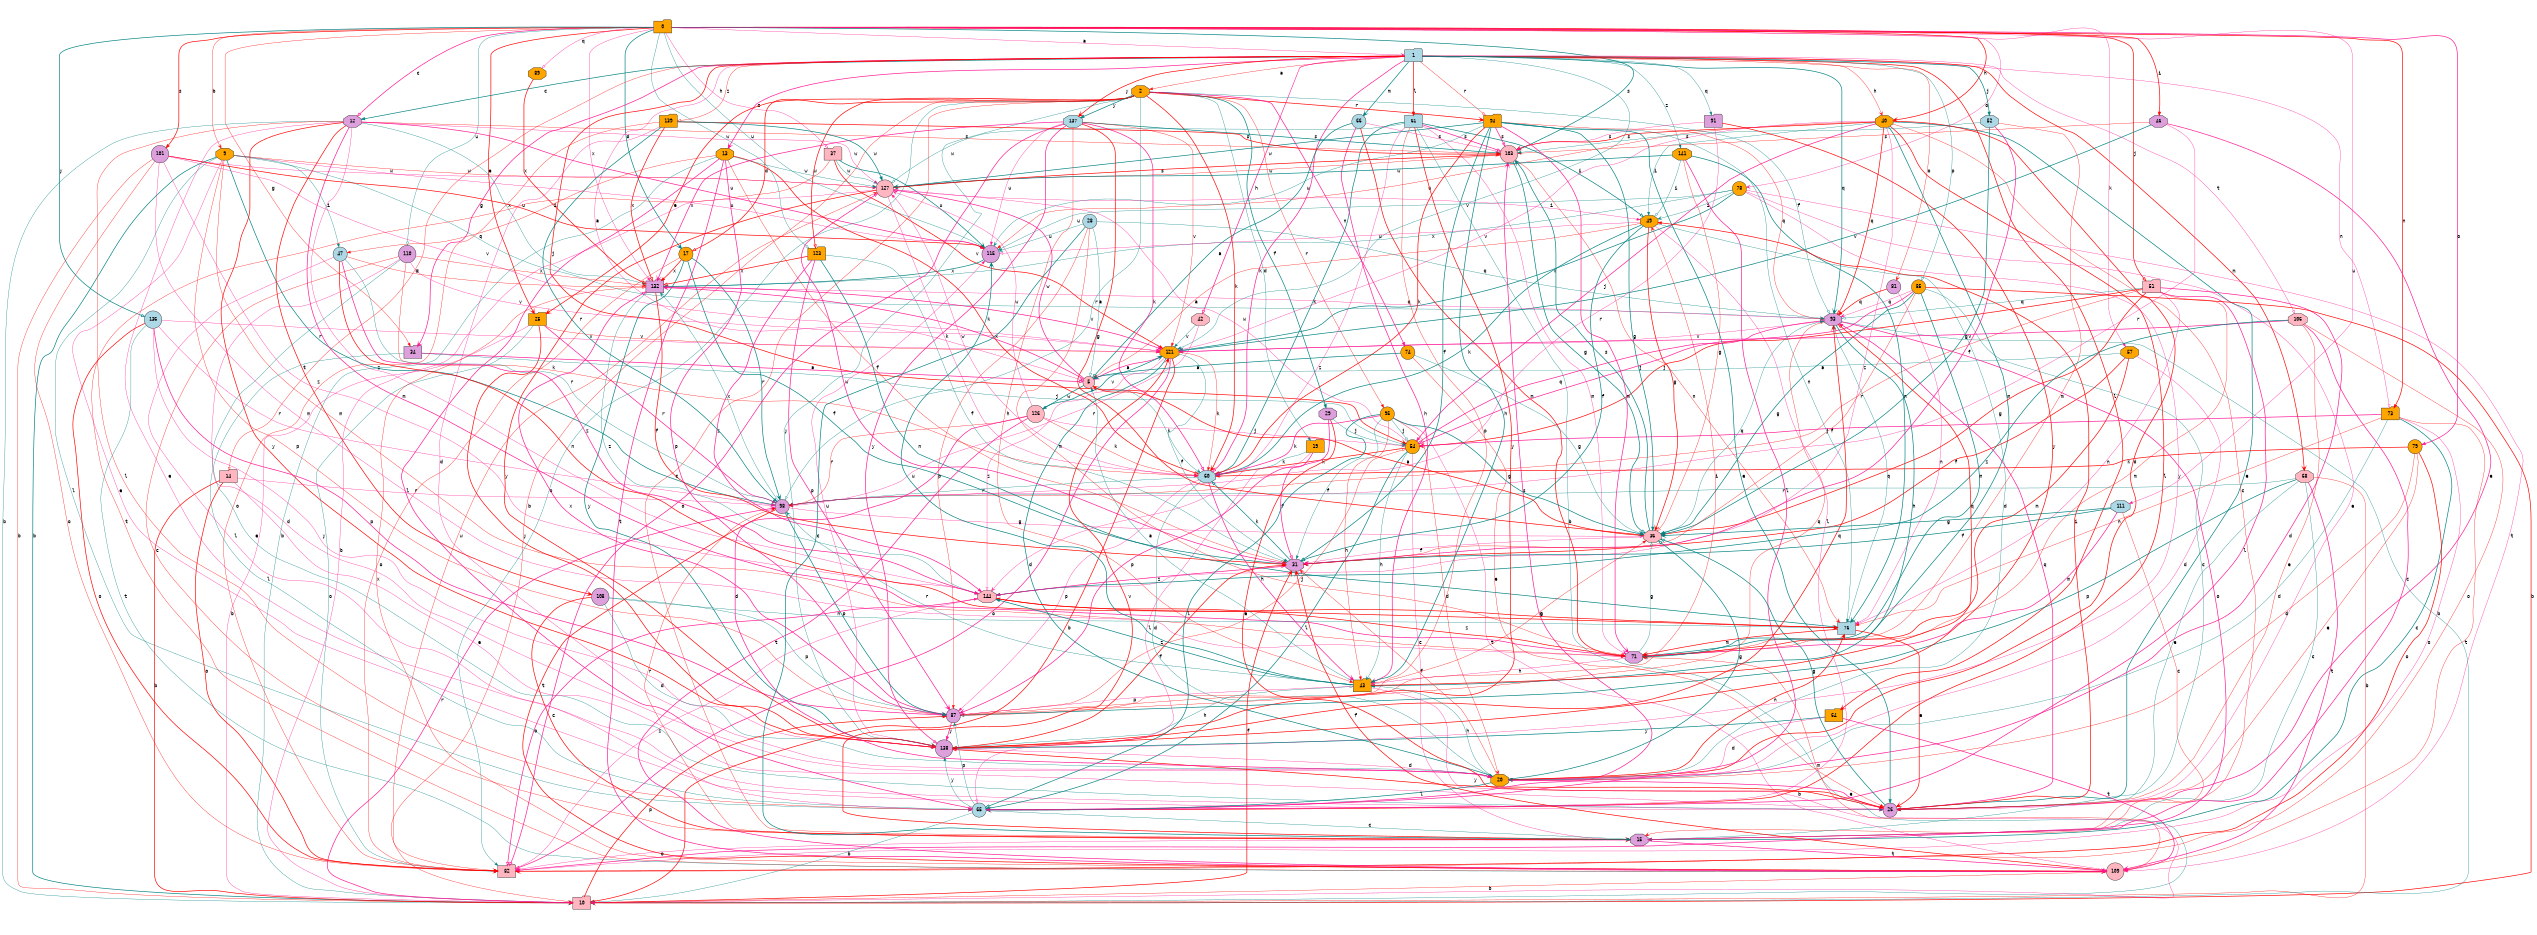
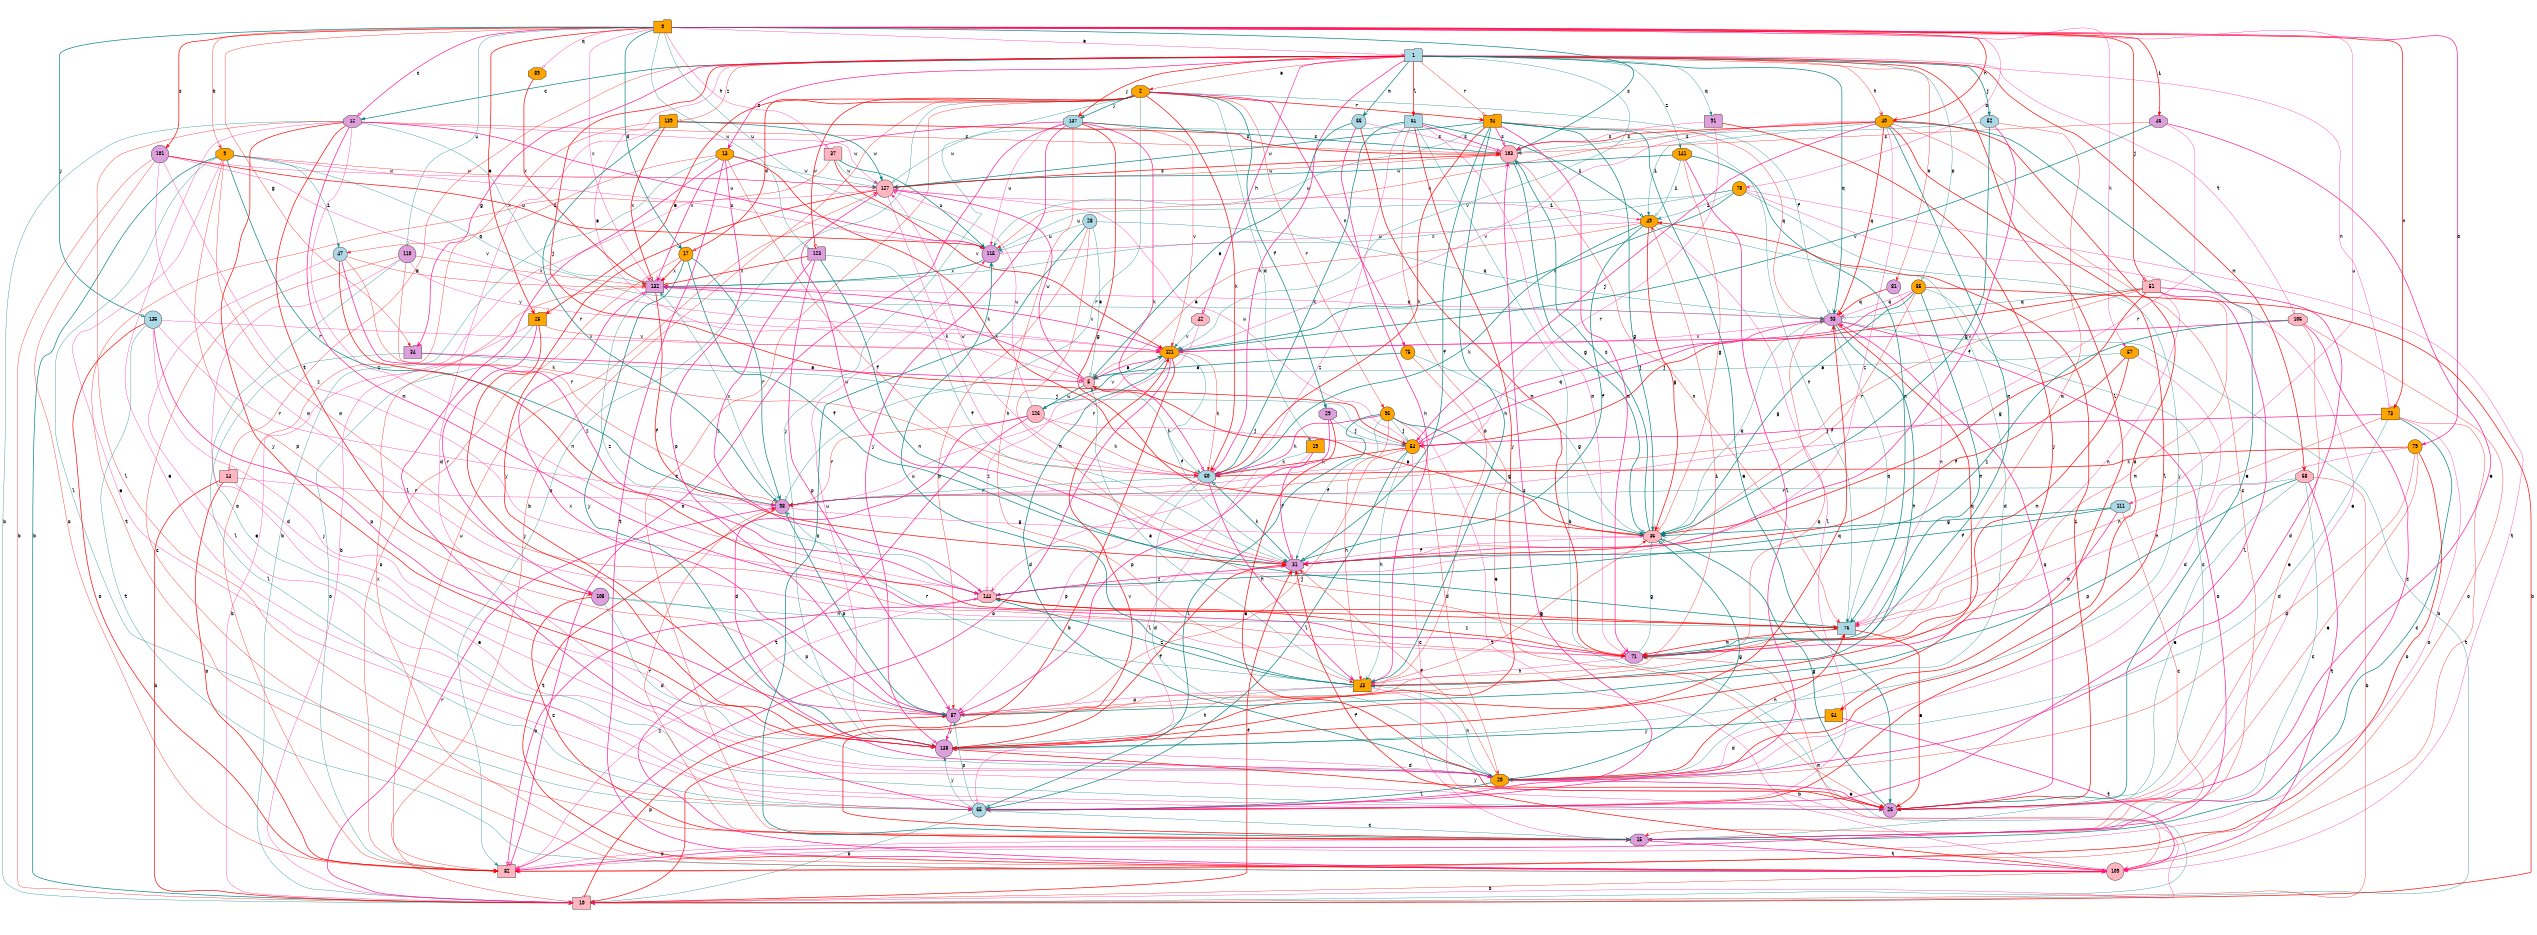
node "123": fillcolor orange -> plum
node "74": label "74" -> "75"
edge "47" -> "98": color teal -> red
edge "25" -> "98": now "25" -> "108"
edge "79" -> "76": added, label "n"
edge "78" -> "138": color deeppink -> teal
